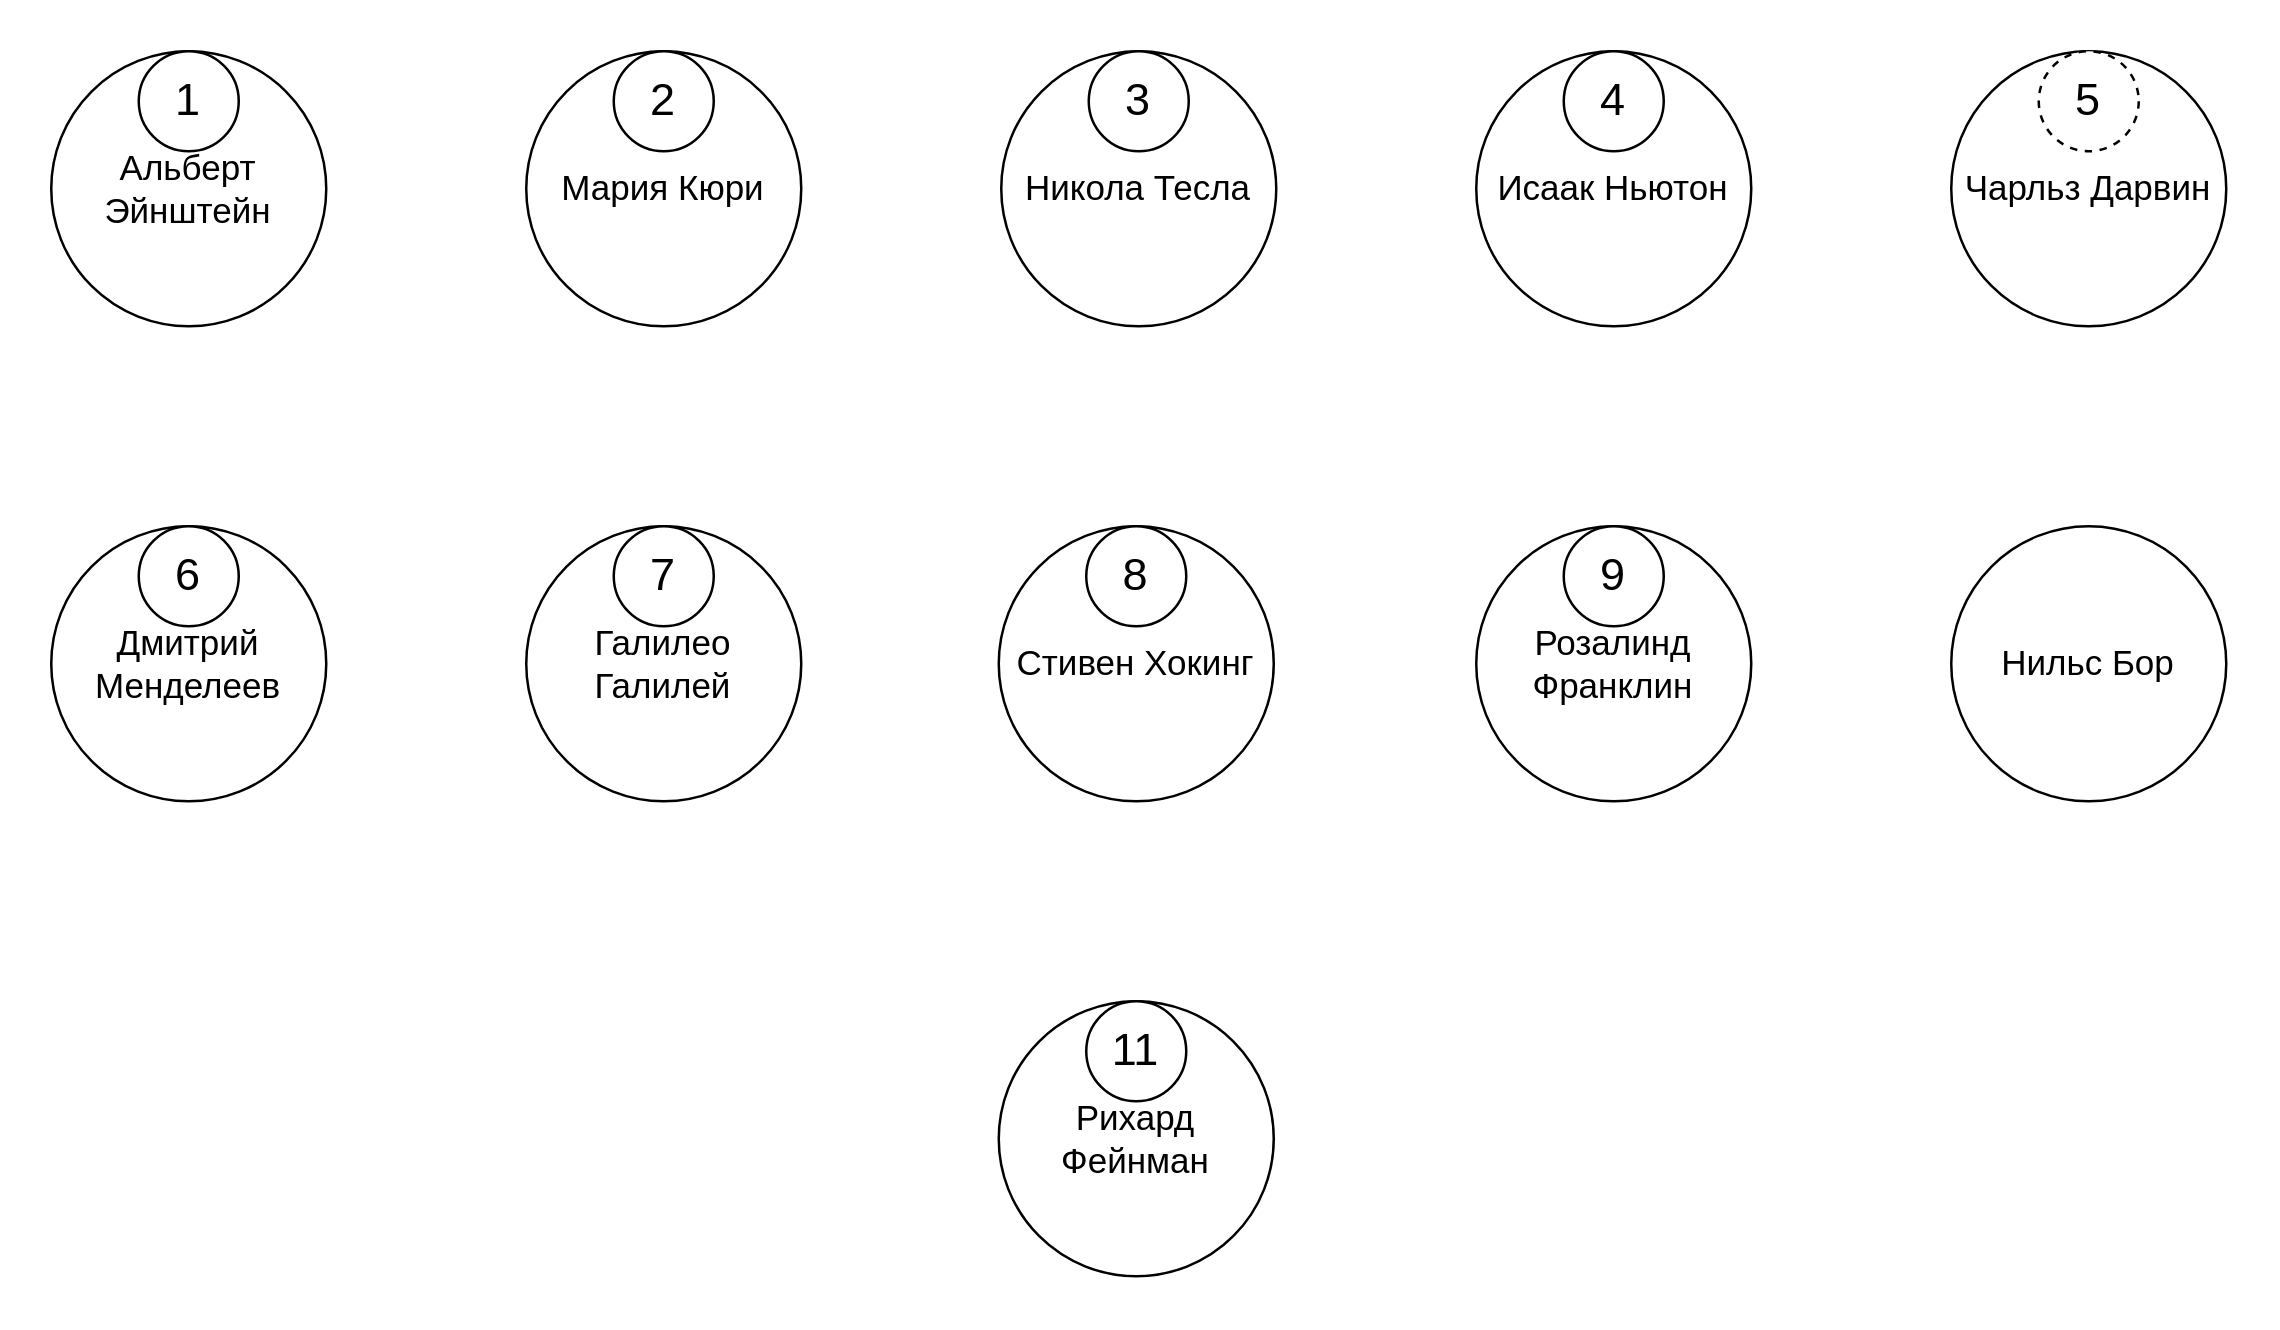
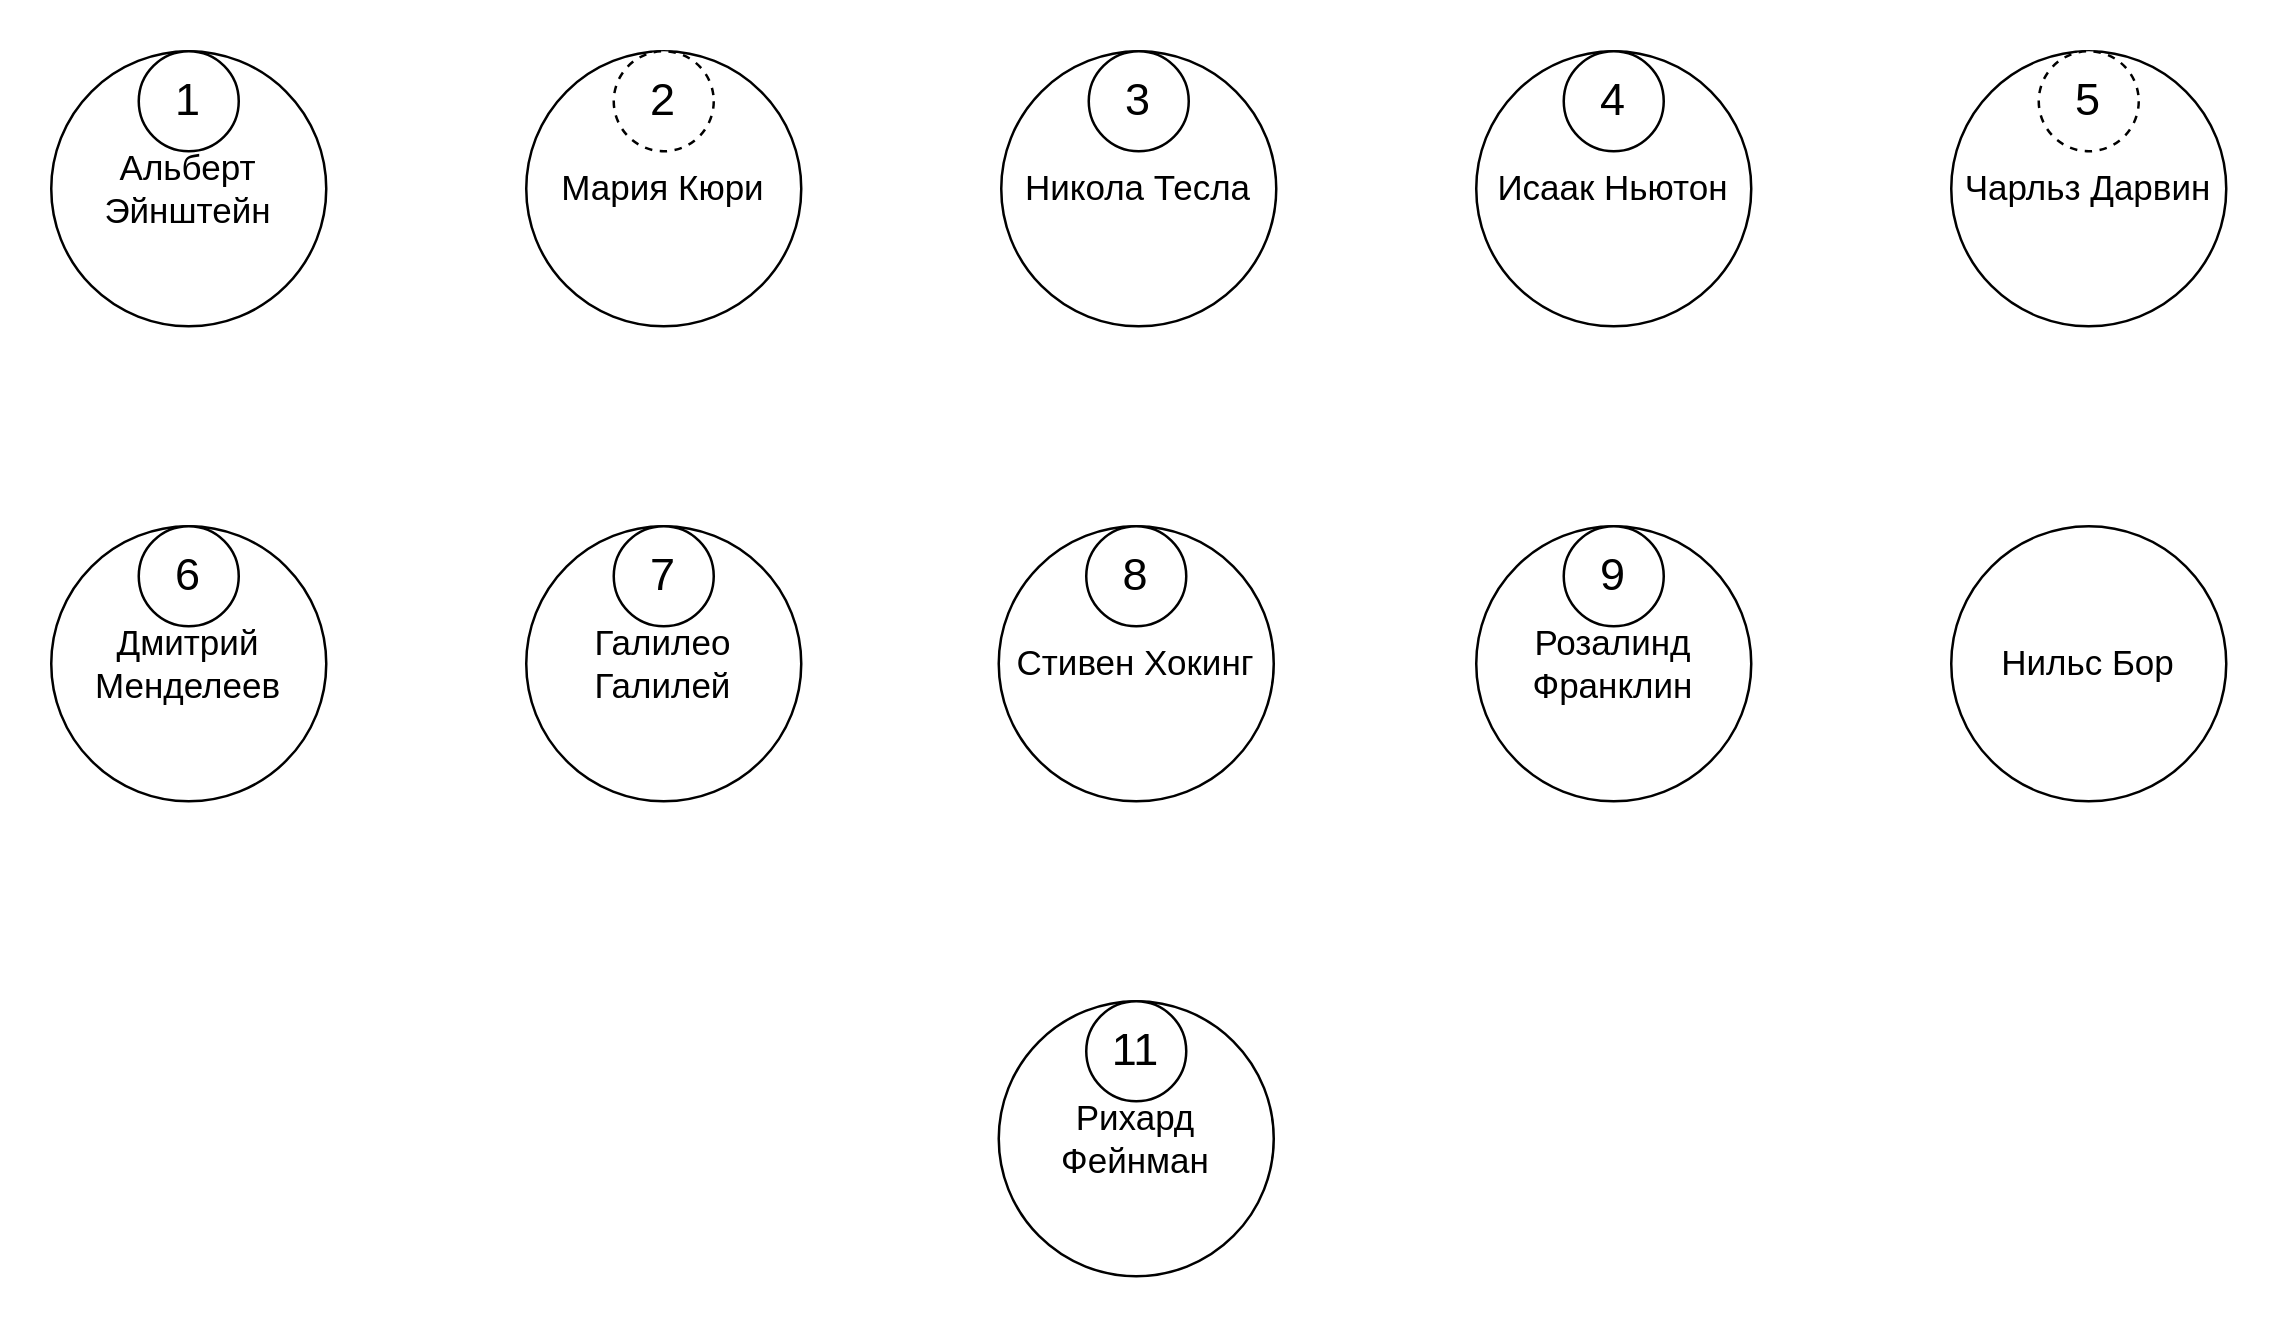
node "2": style solid -> dashed
